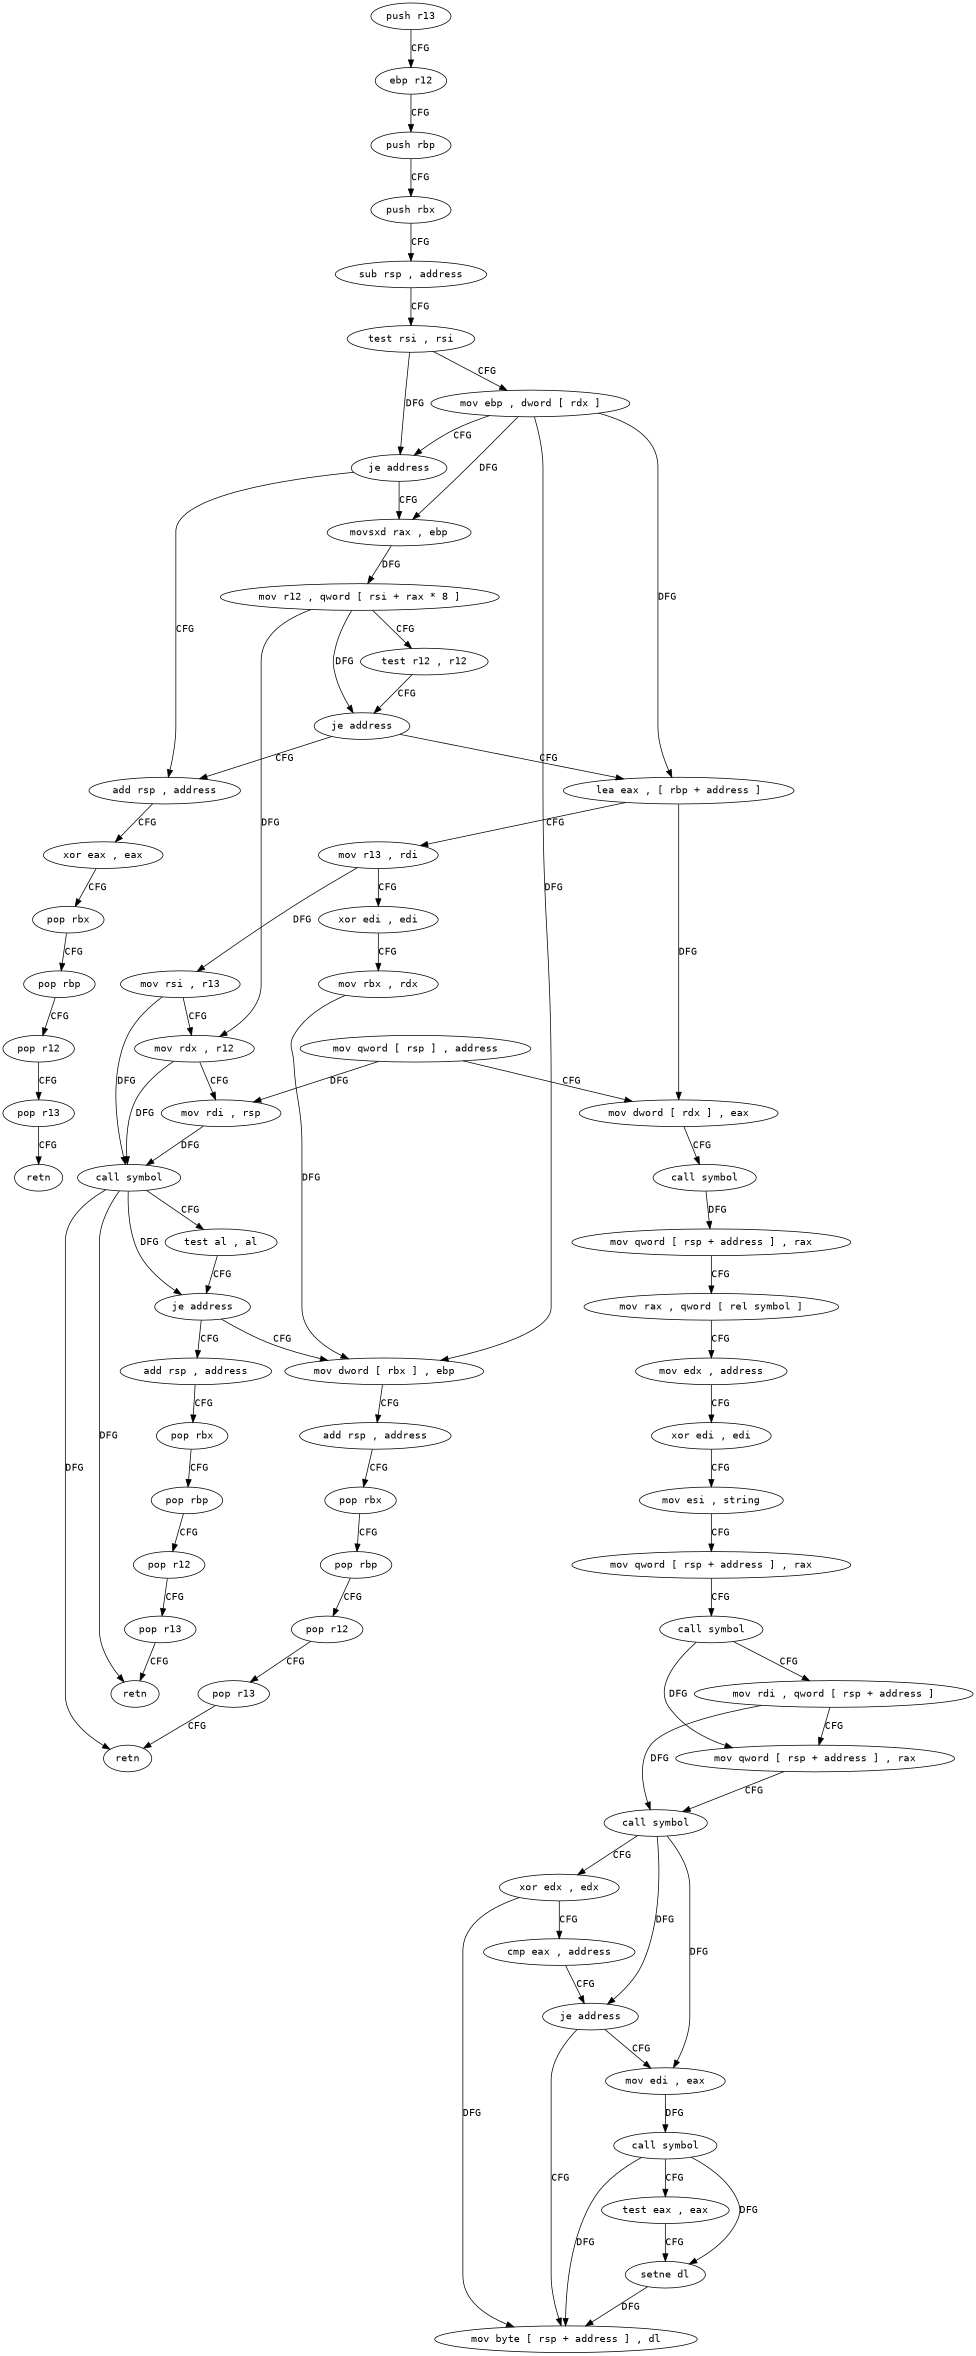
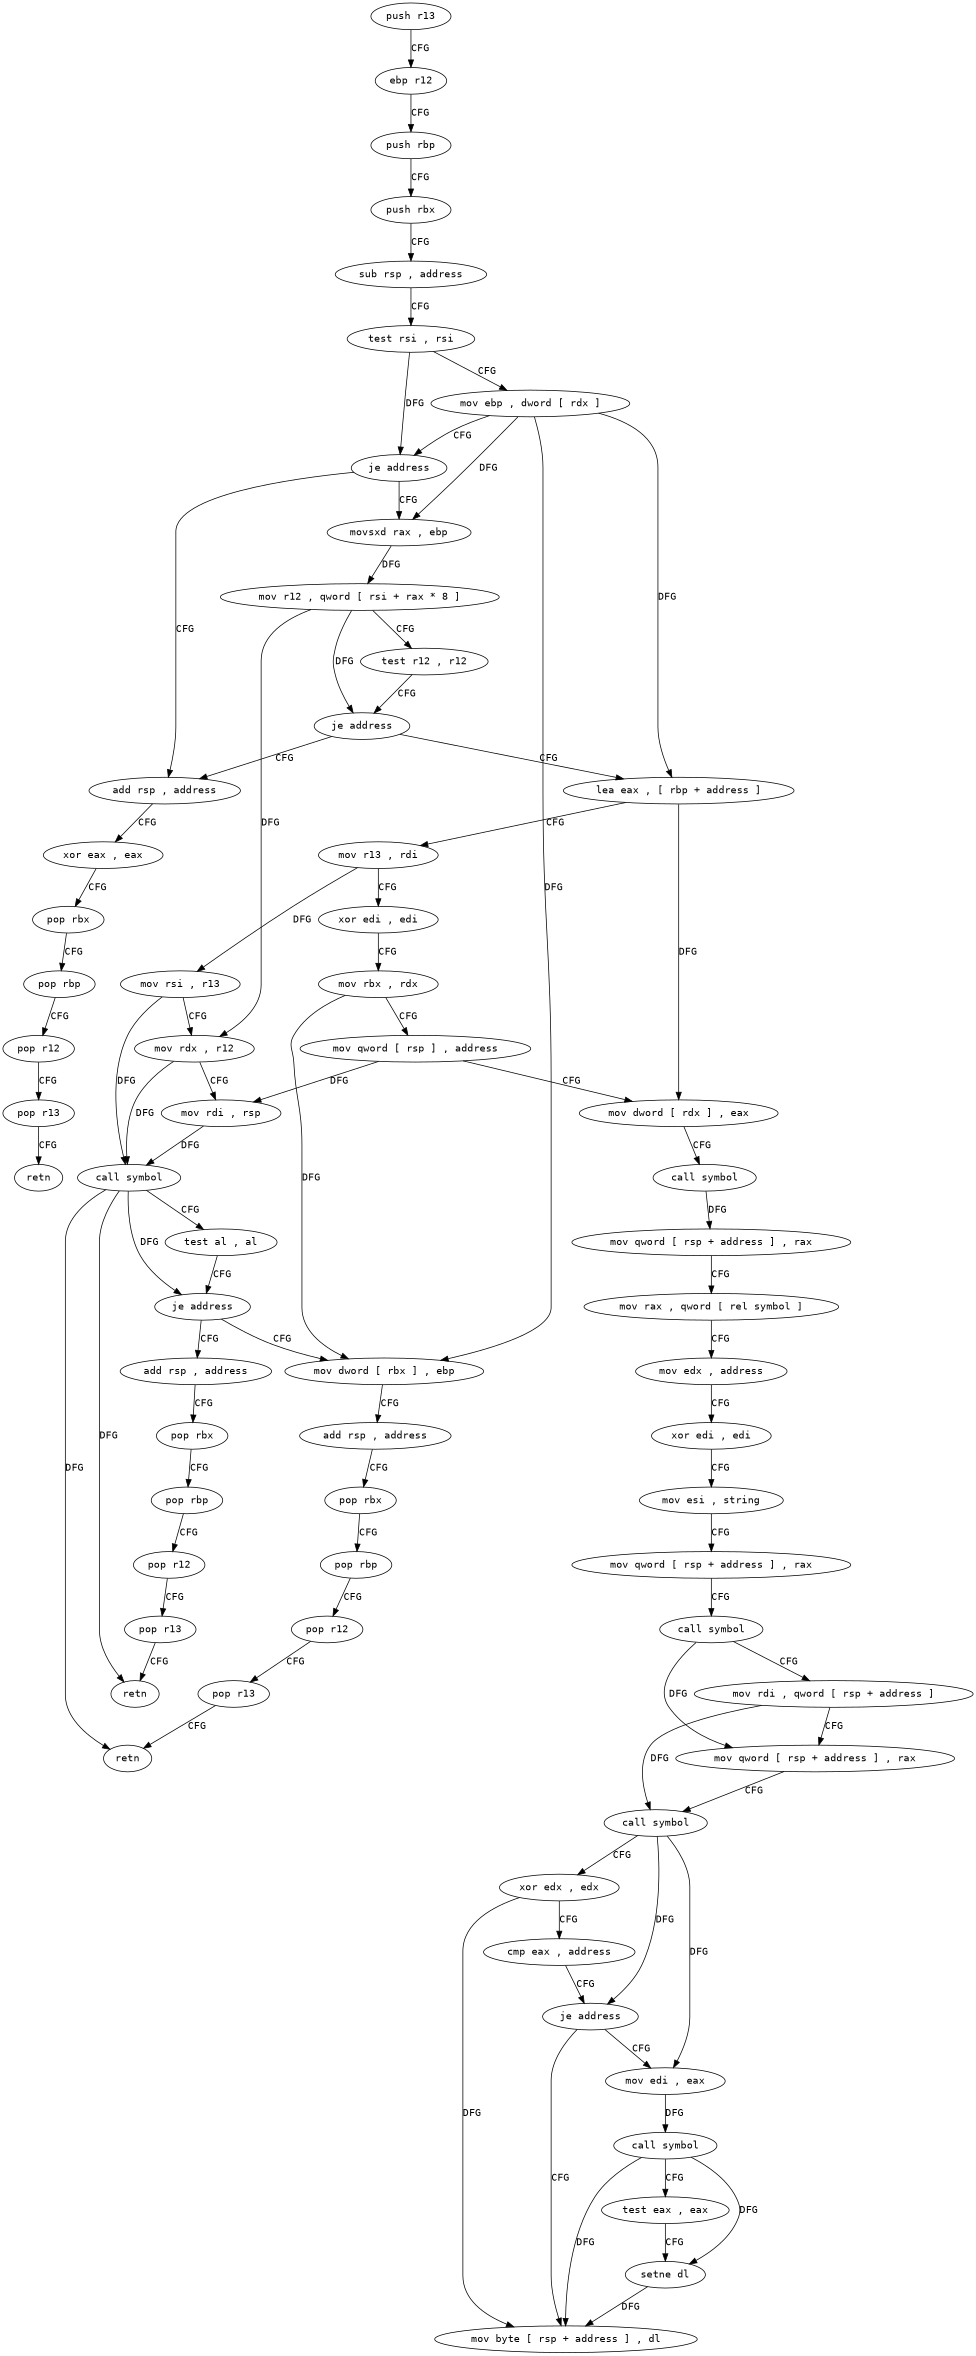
edge "mov rbx , rdx" -> "mov qword [ rsp ] , address": added, label "CFG"
